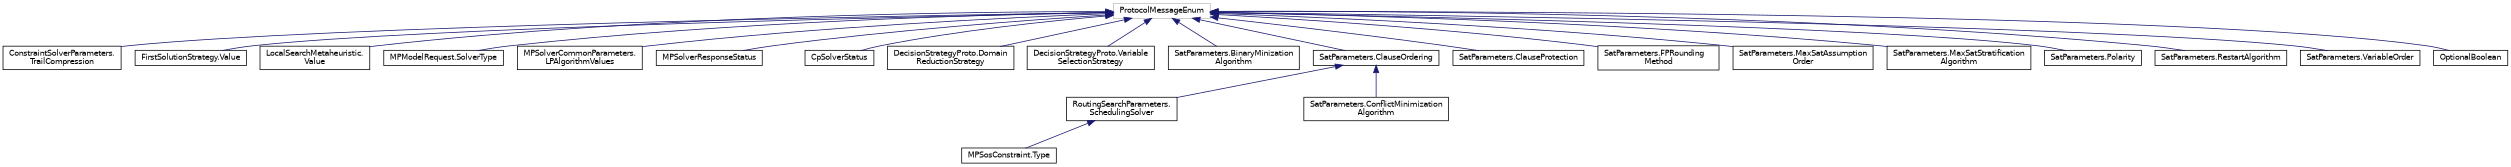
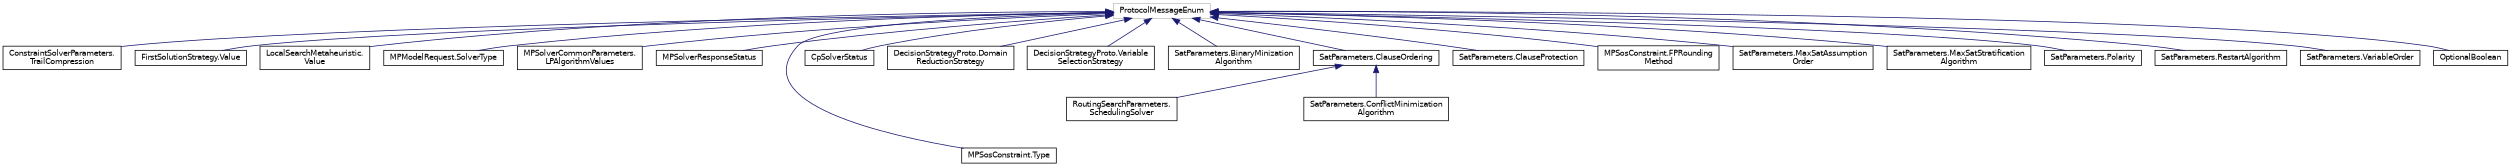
node "SatParameters.FPRounding Method": label "SatParameters.FPRounding Method" -> "MPSosConstraint.FPRounding Method"
edge "MPSosConstraint.Type" -> "RoutingSearchParameters. SchedulingSolver": now "MPSosConstraint.Type" -> "ProtocolMessageEnum"
